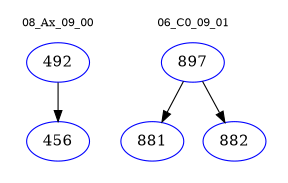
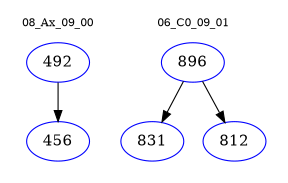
node "897": label "897" -> "896"
node "881": label "881" -> "831"
node "882": label "882" -> "812"
